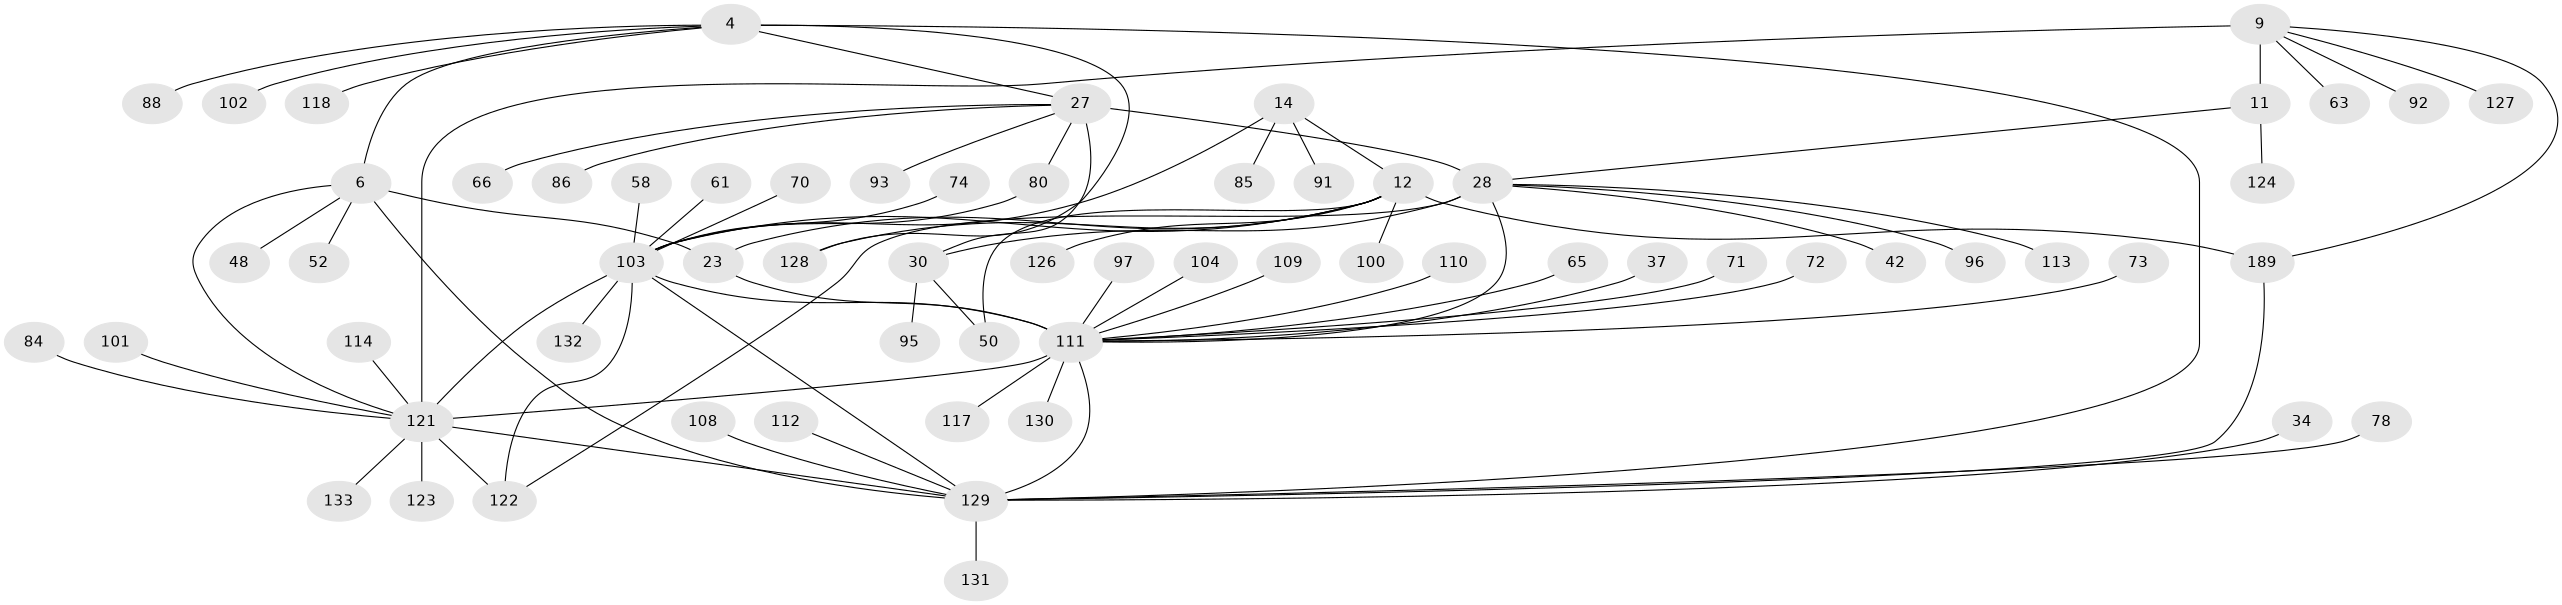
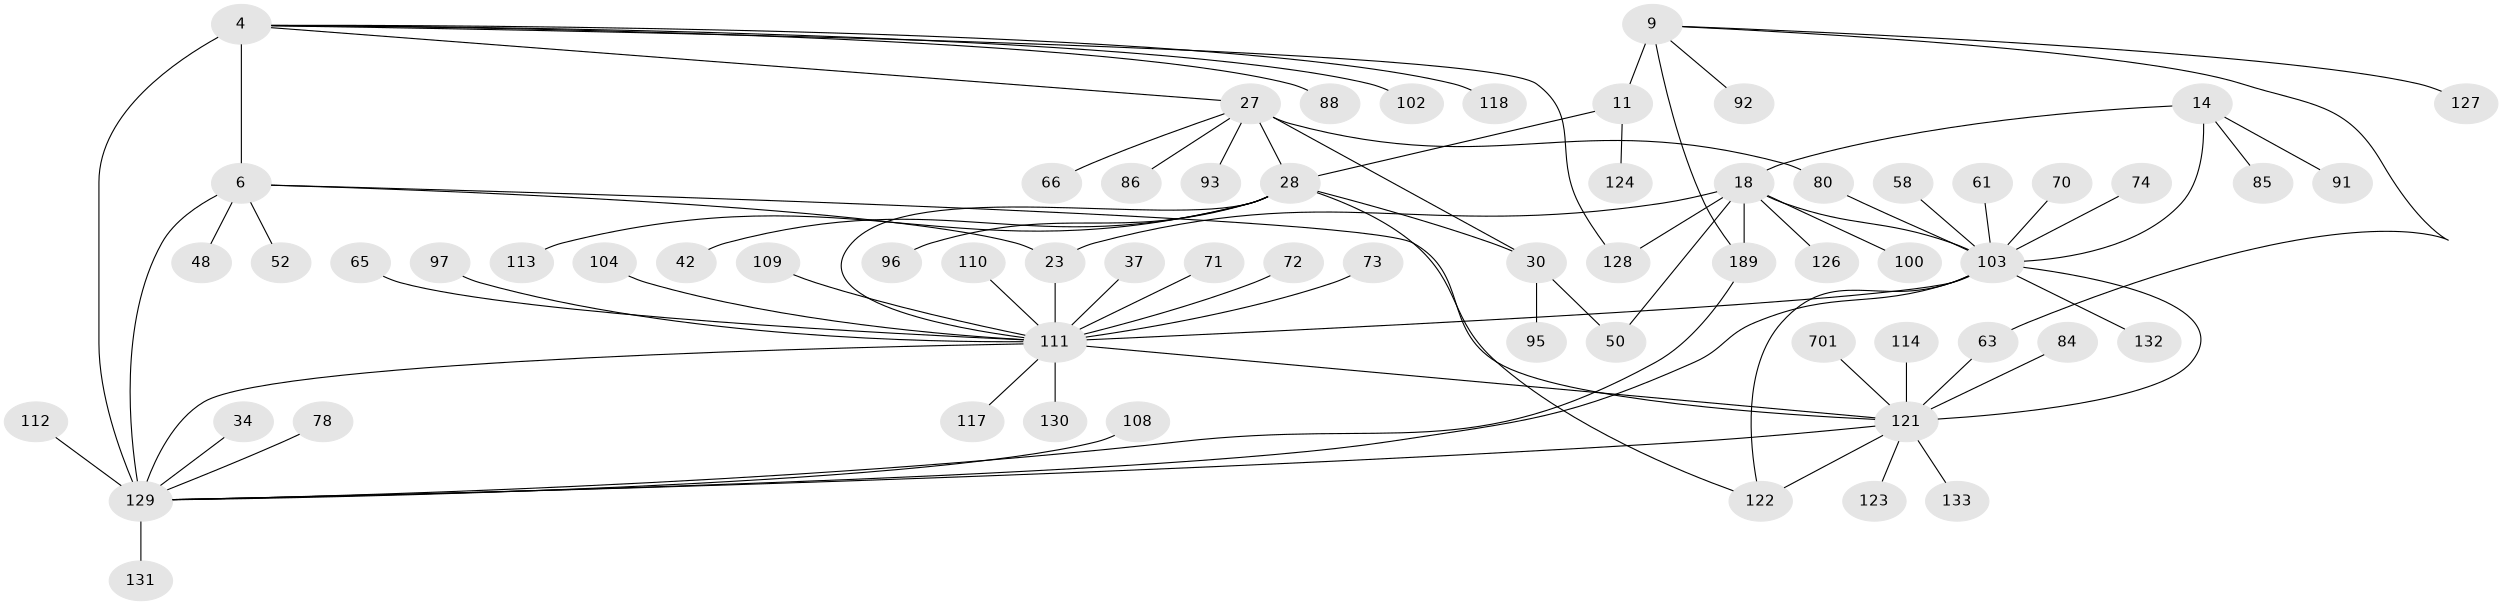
edge "9" -- "121": now "63" -- "121"
node "12": label "12" -> "18"
node "101": label "101" -> "701"
